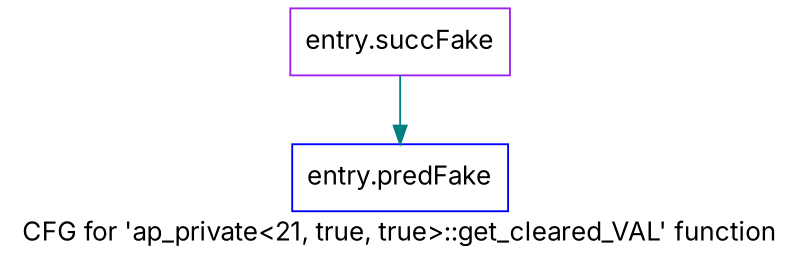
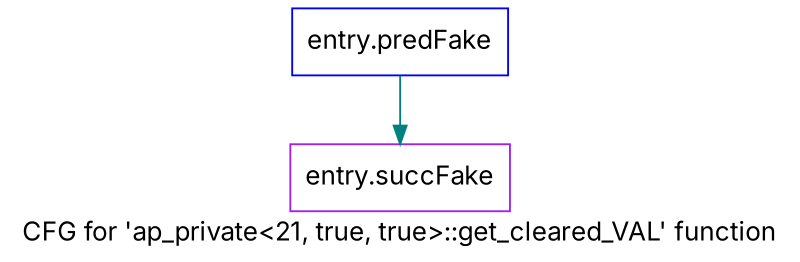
edge "entry.succFake" -> "entry.predFake": reversed
